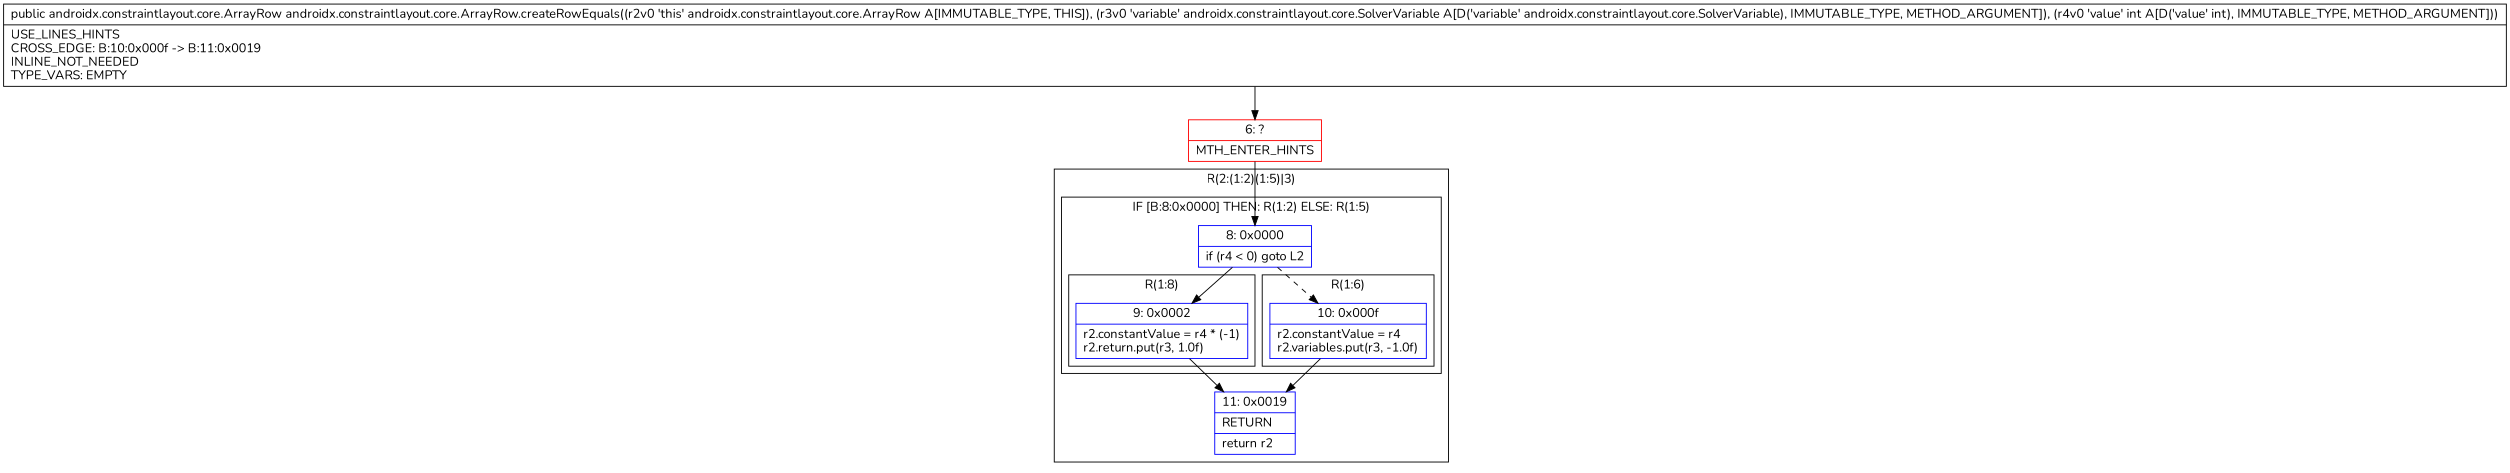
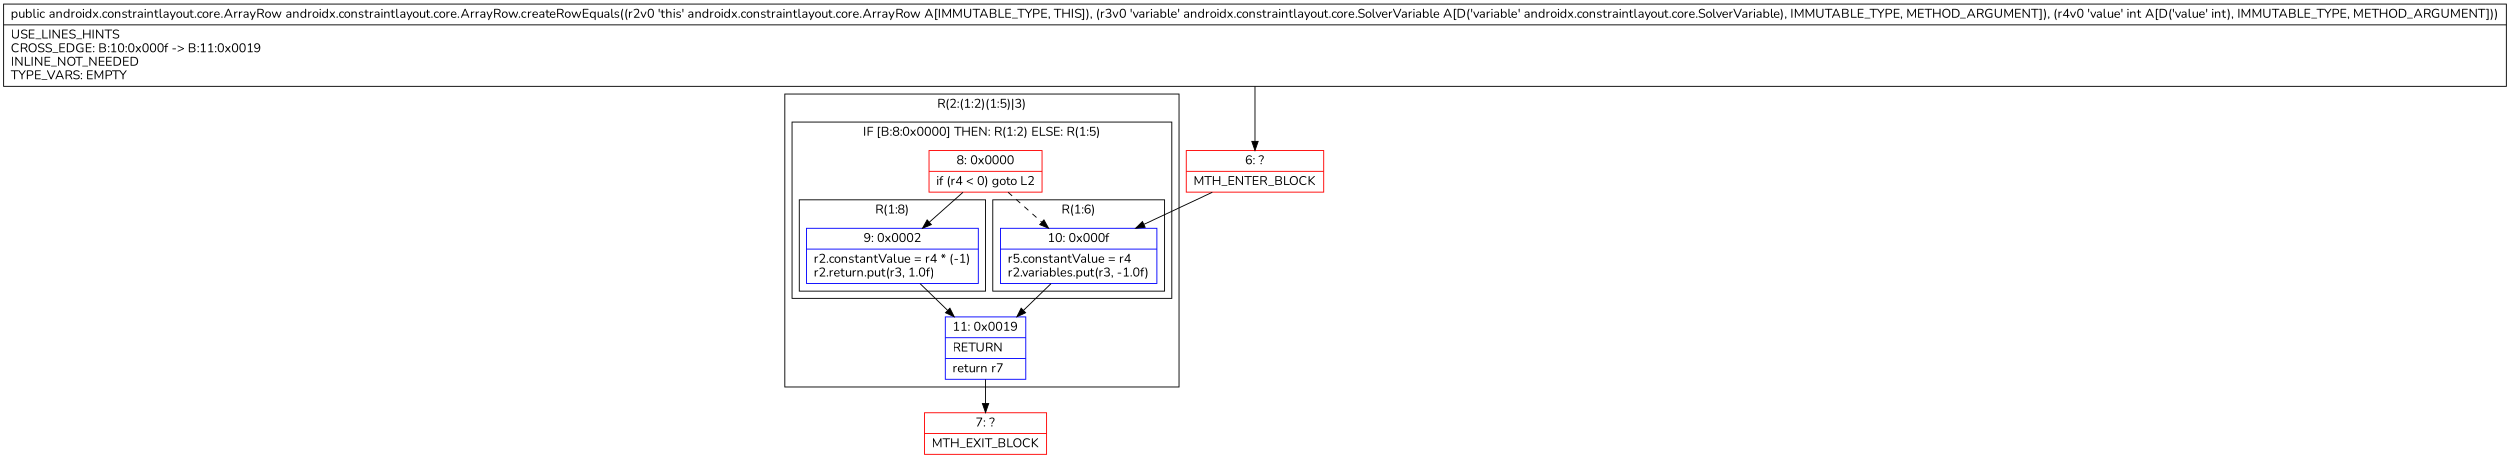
node "6: ?": text "MTH_ENTER_HINTS" -> "MTH_ENTER_BLOCK"
edge "6: ?" -> "8: 0x0000": now "6: ?" -> "10: 0x000f"
node "8: 0x0000": color blue -> red
node "10: 0x000f": text "r2.constantValue = r4" -> "r5.constantValue = r4"
node "7: ?": added
node "11: 0x0019": text "return r2" -> "return r7"
